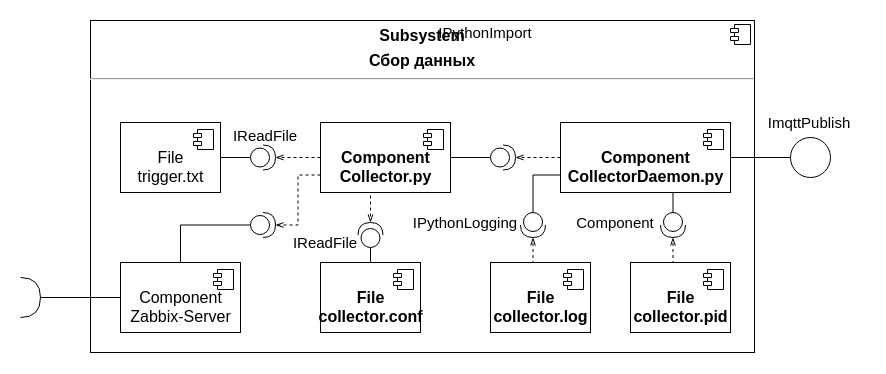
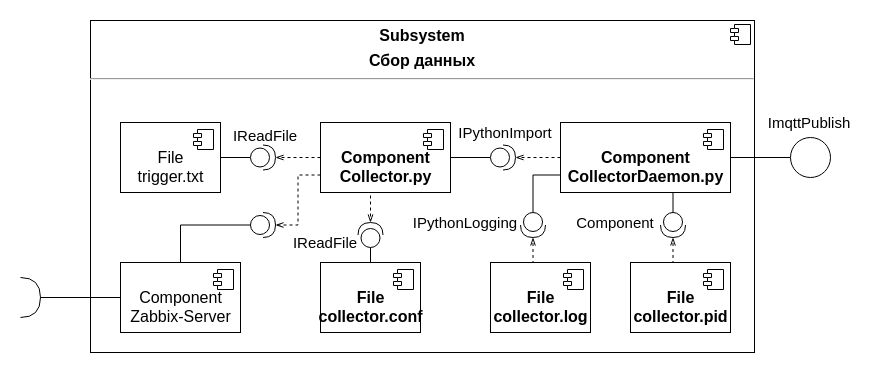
node "IPythonImport": moved (486, 33) -> (506, 133)
